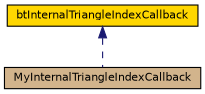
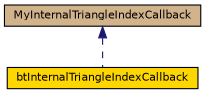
edge "MyInternalTriangleIndexCallback" -> "btInternalTriangleIndexCallback": reversed
